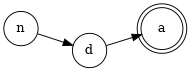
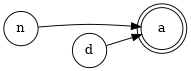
edge "n" -> "d": now "n" -> "a"
